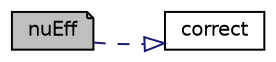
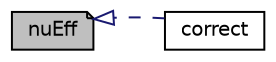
edge "nuEff" -> "correct": reversed
